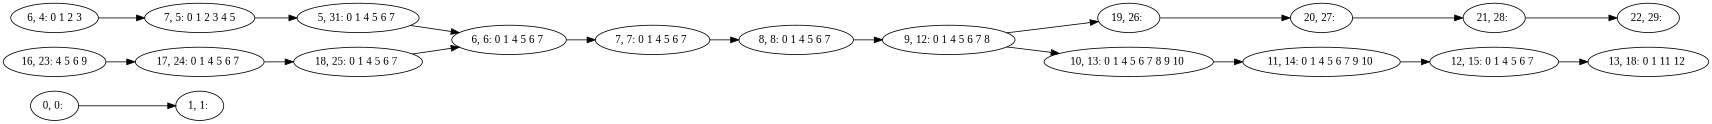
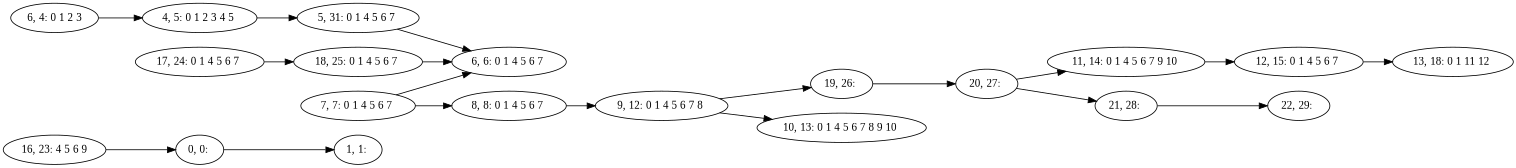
node "7, 5: 0 1 2 3 4 5": label "7, 5: 0 1 2 3 4 5" -> "4, 5: 0 1 2 3 4 5"
edge "6, 6: 0 1 4 5 6 7" -> "7, 7: 0 1 4 5 6 7": reversed
edge "16, 23: 4 5 6 9" -> "17, 24: 0 1 4 5 6 7": now "16, 23: 4 5 6 9" -> "0, 0:"
edge "10, 13: 0 1 4 5 6 7 8 9 10" -> "11, 14: 0 1 4 5 6 7 9 10": now "20, 27:" -> "11, 14: 0 1 4 5 6 7 9 10"
